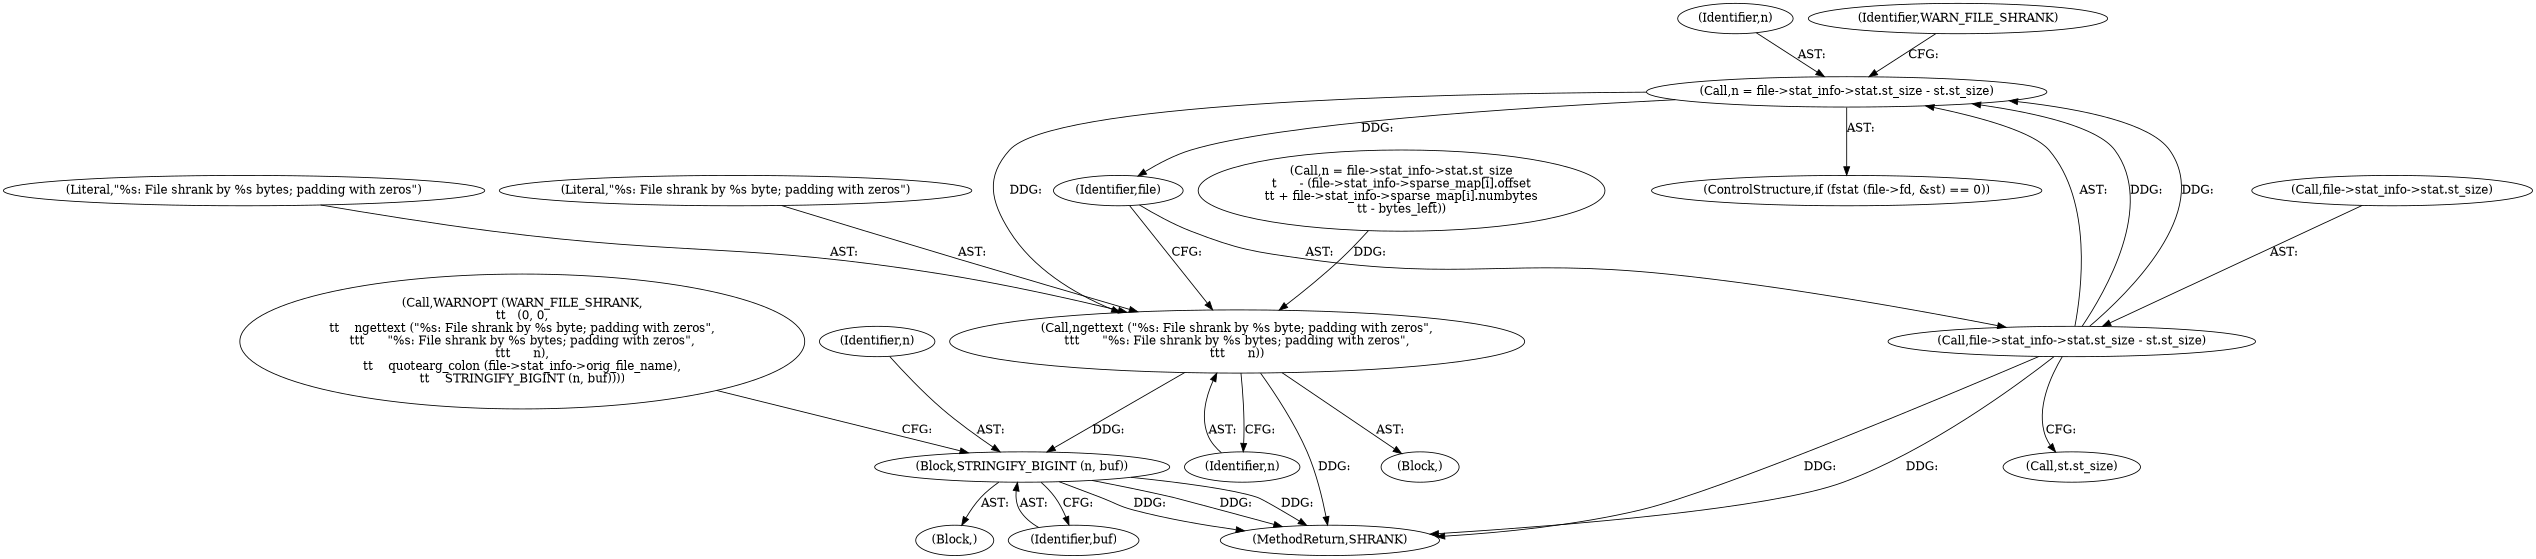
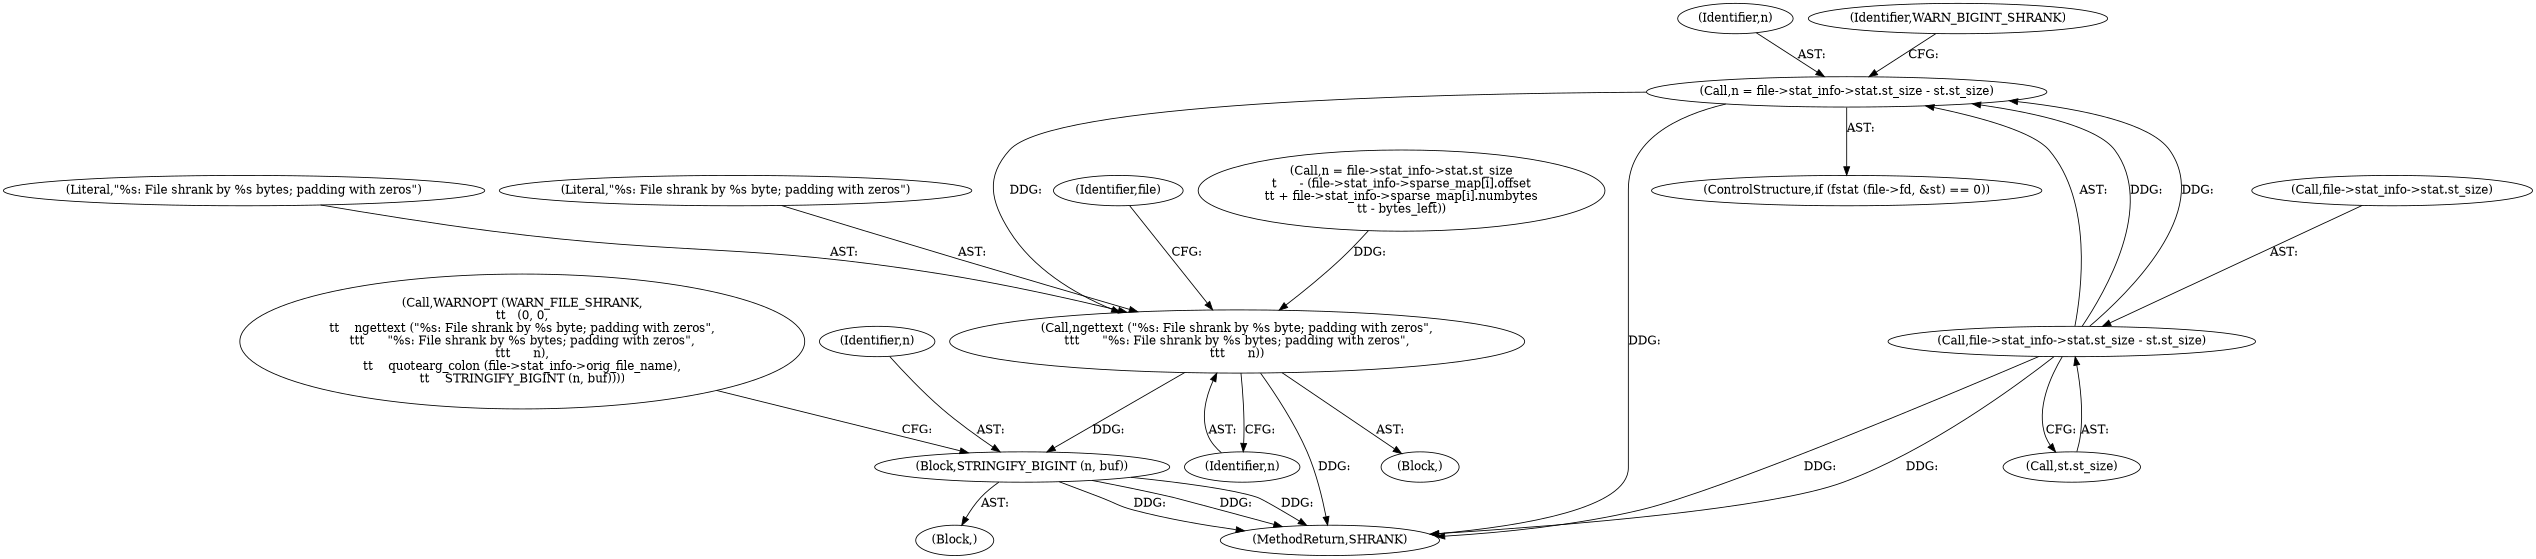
node "(Identifier,WARN_FILE_SHRANK)": label "(Identifier,WARN_FILE_SHRANK)" -> "(Identifier,WARN_BIGINT_SHRANK)"
edge "(Call,n = file->stat_info->stat.st_size - st.st_size)" -> "(Identifier,file)": now "(Call,n = file->stat_info->stat.st_size - st.st_size)" -> "(MethodReturn,SHRANK)"
edge "(Identifier,file)" -> "(Call,file->stat_info->stat.st_size - st.st_size)": now "(Call,st.st_size)" -> "(Call,file->stat_info->stat.st_size - st.st_size)"
node "(Identifier,buf)": removed
